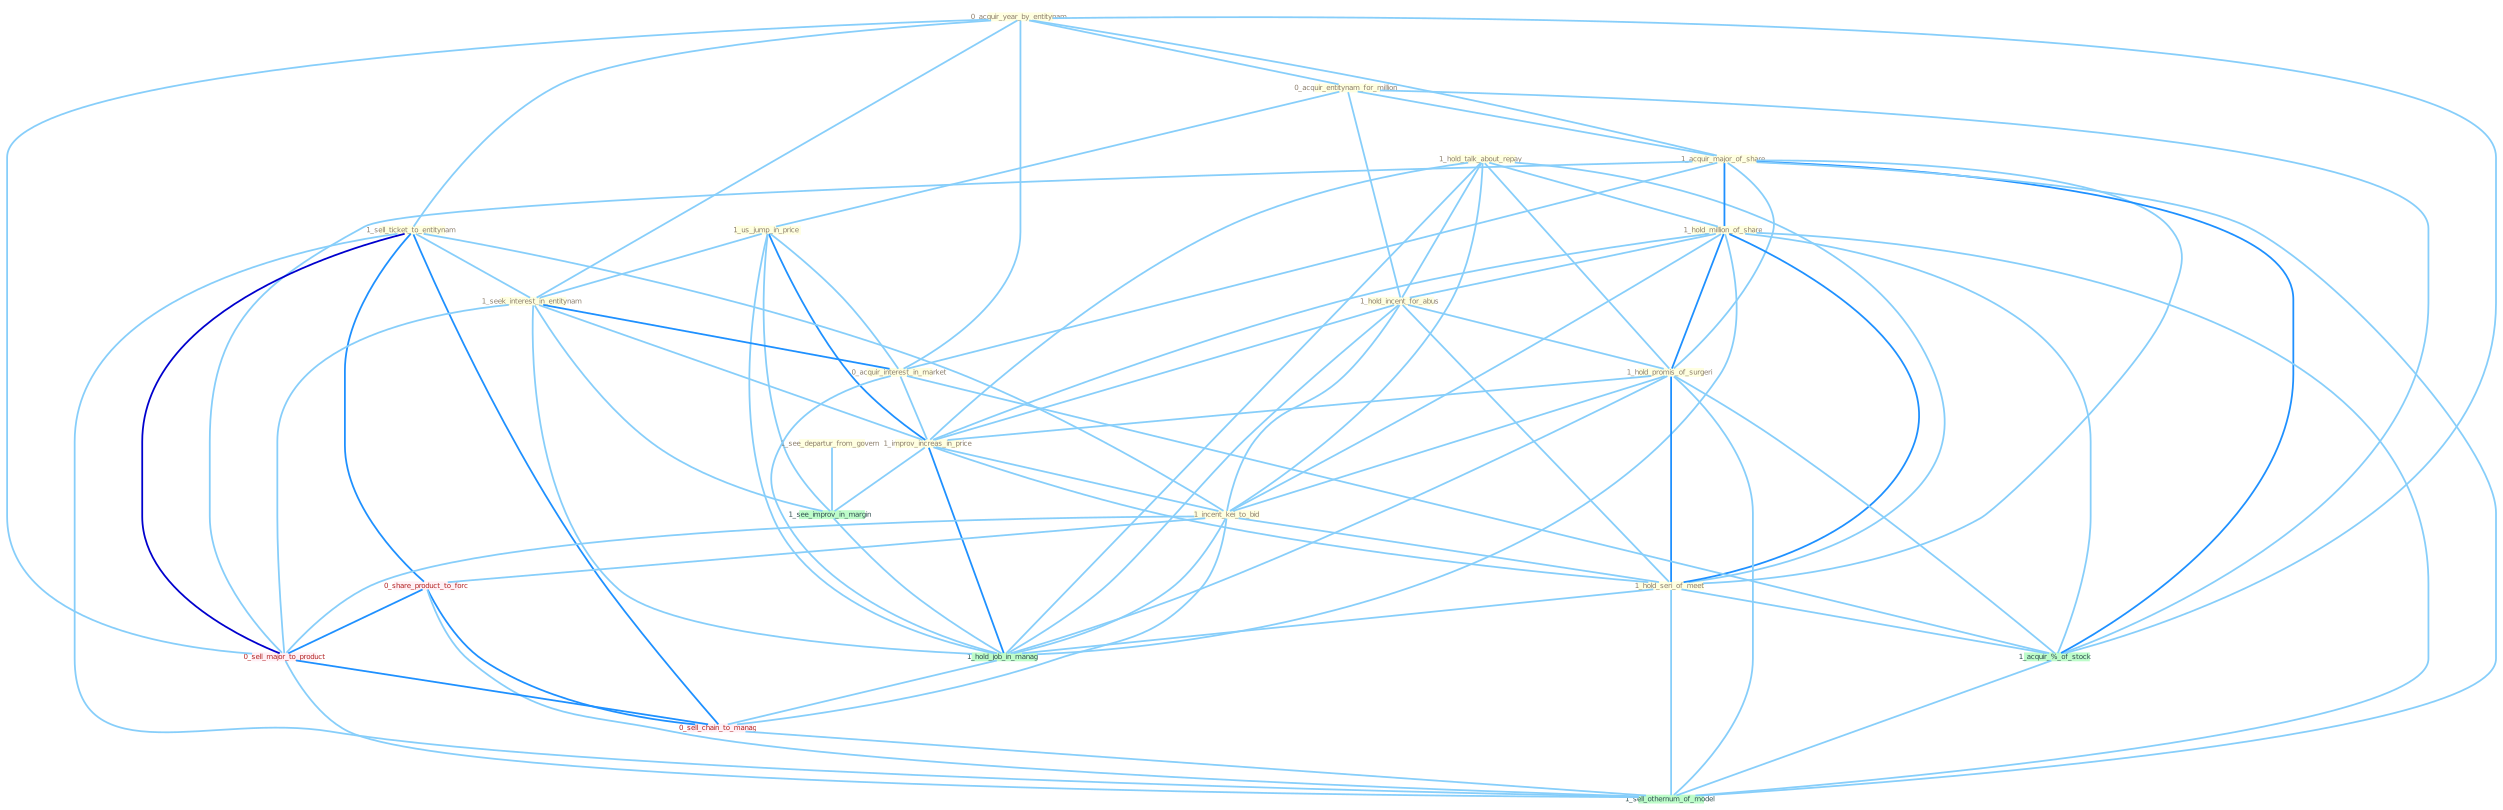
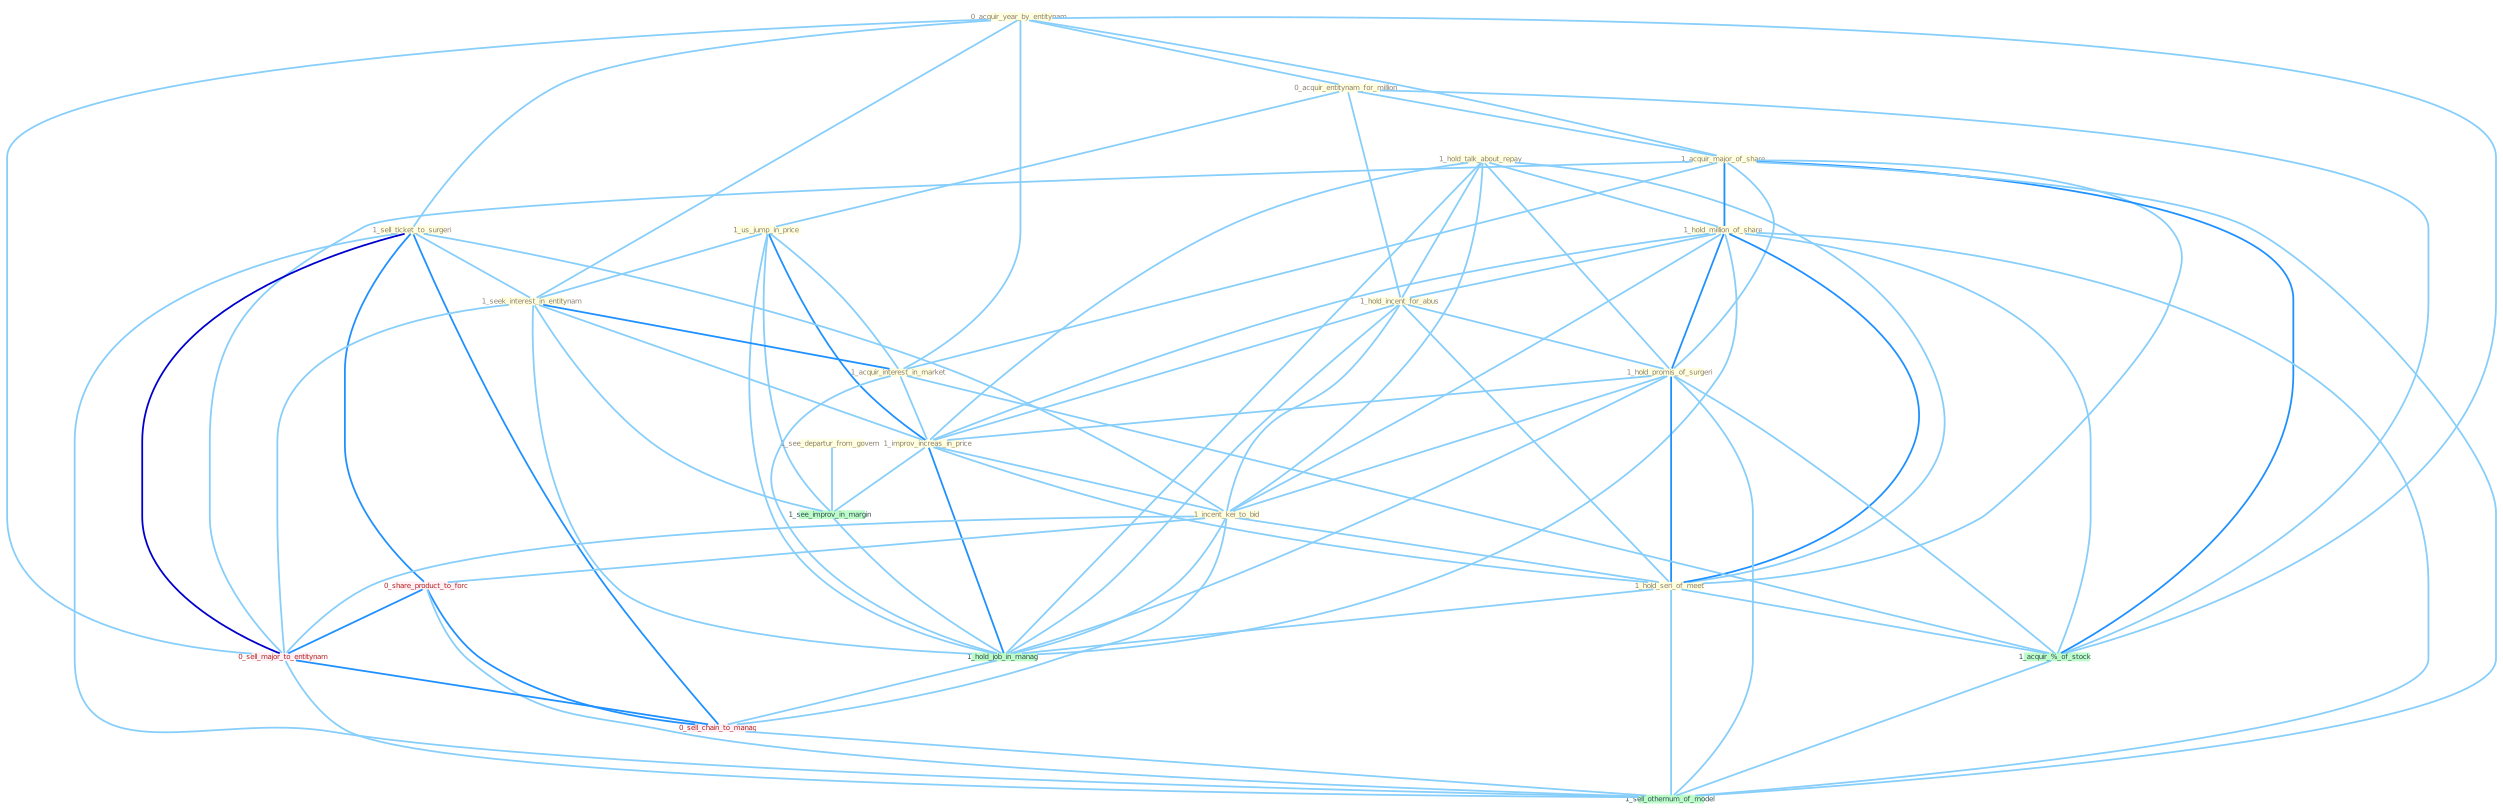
node "1_sell_ticket_to_entitynam": label "1_sell_ticket_to_entitynam" -> "1_sell_ticket_to_surgeri"
node "0_acquir_interest_in_market": label "0_acquir_interest_in_market" -> "1_acquir_interest_in_market"
node "0_sell_major_to_product": label "0_sell_major_to_product" -> "0_sell_major_to_entitynam"
